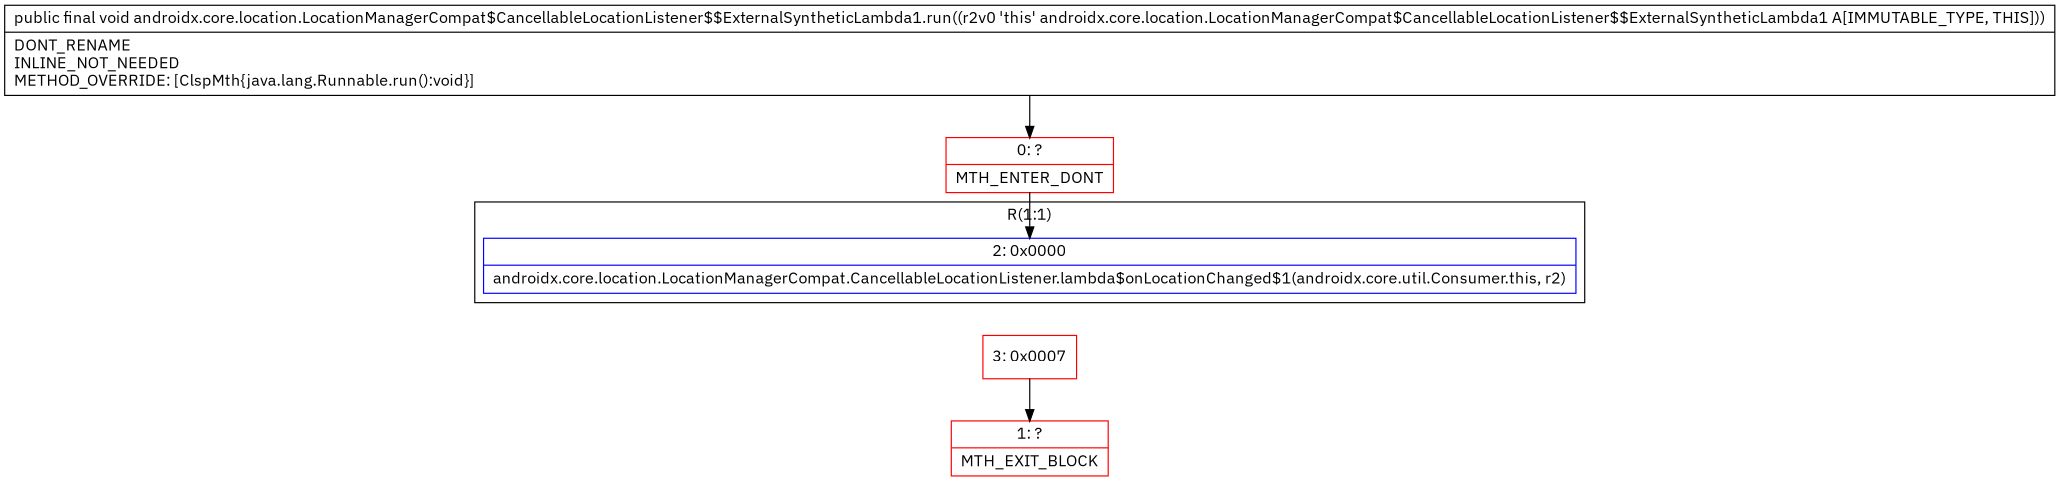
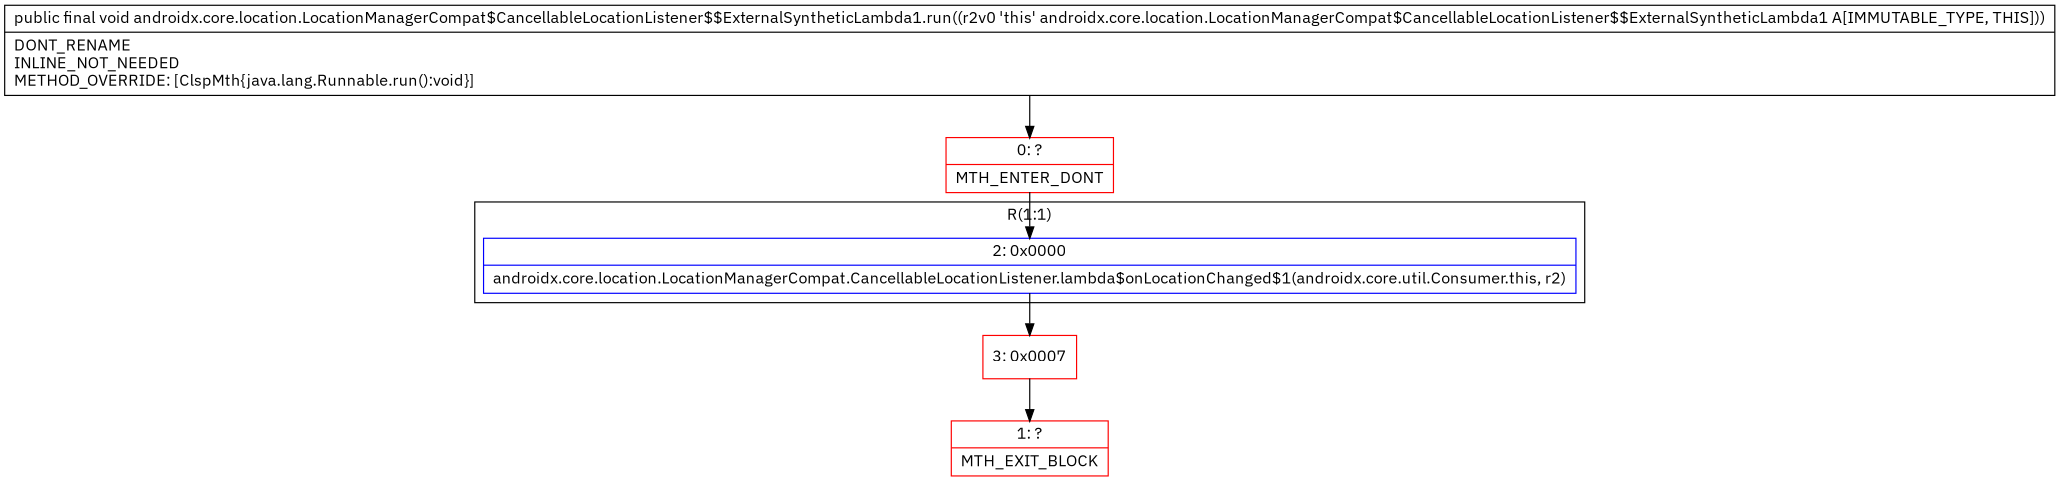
edge "2: 0x0000" -> "3: 0x0007": added
